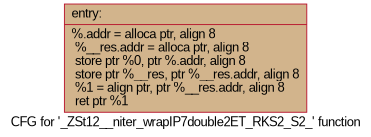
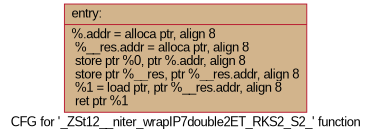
node "entry:": text "%1 = align ptr, ptr %__res.addr, align 8" -> "%1 = load ptr, ptr %__res.addr, align 8"
